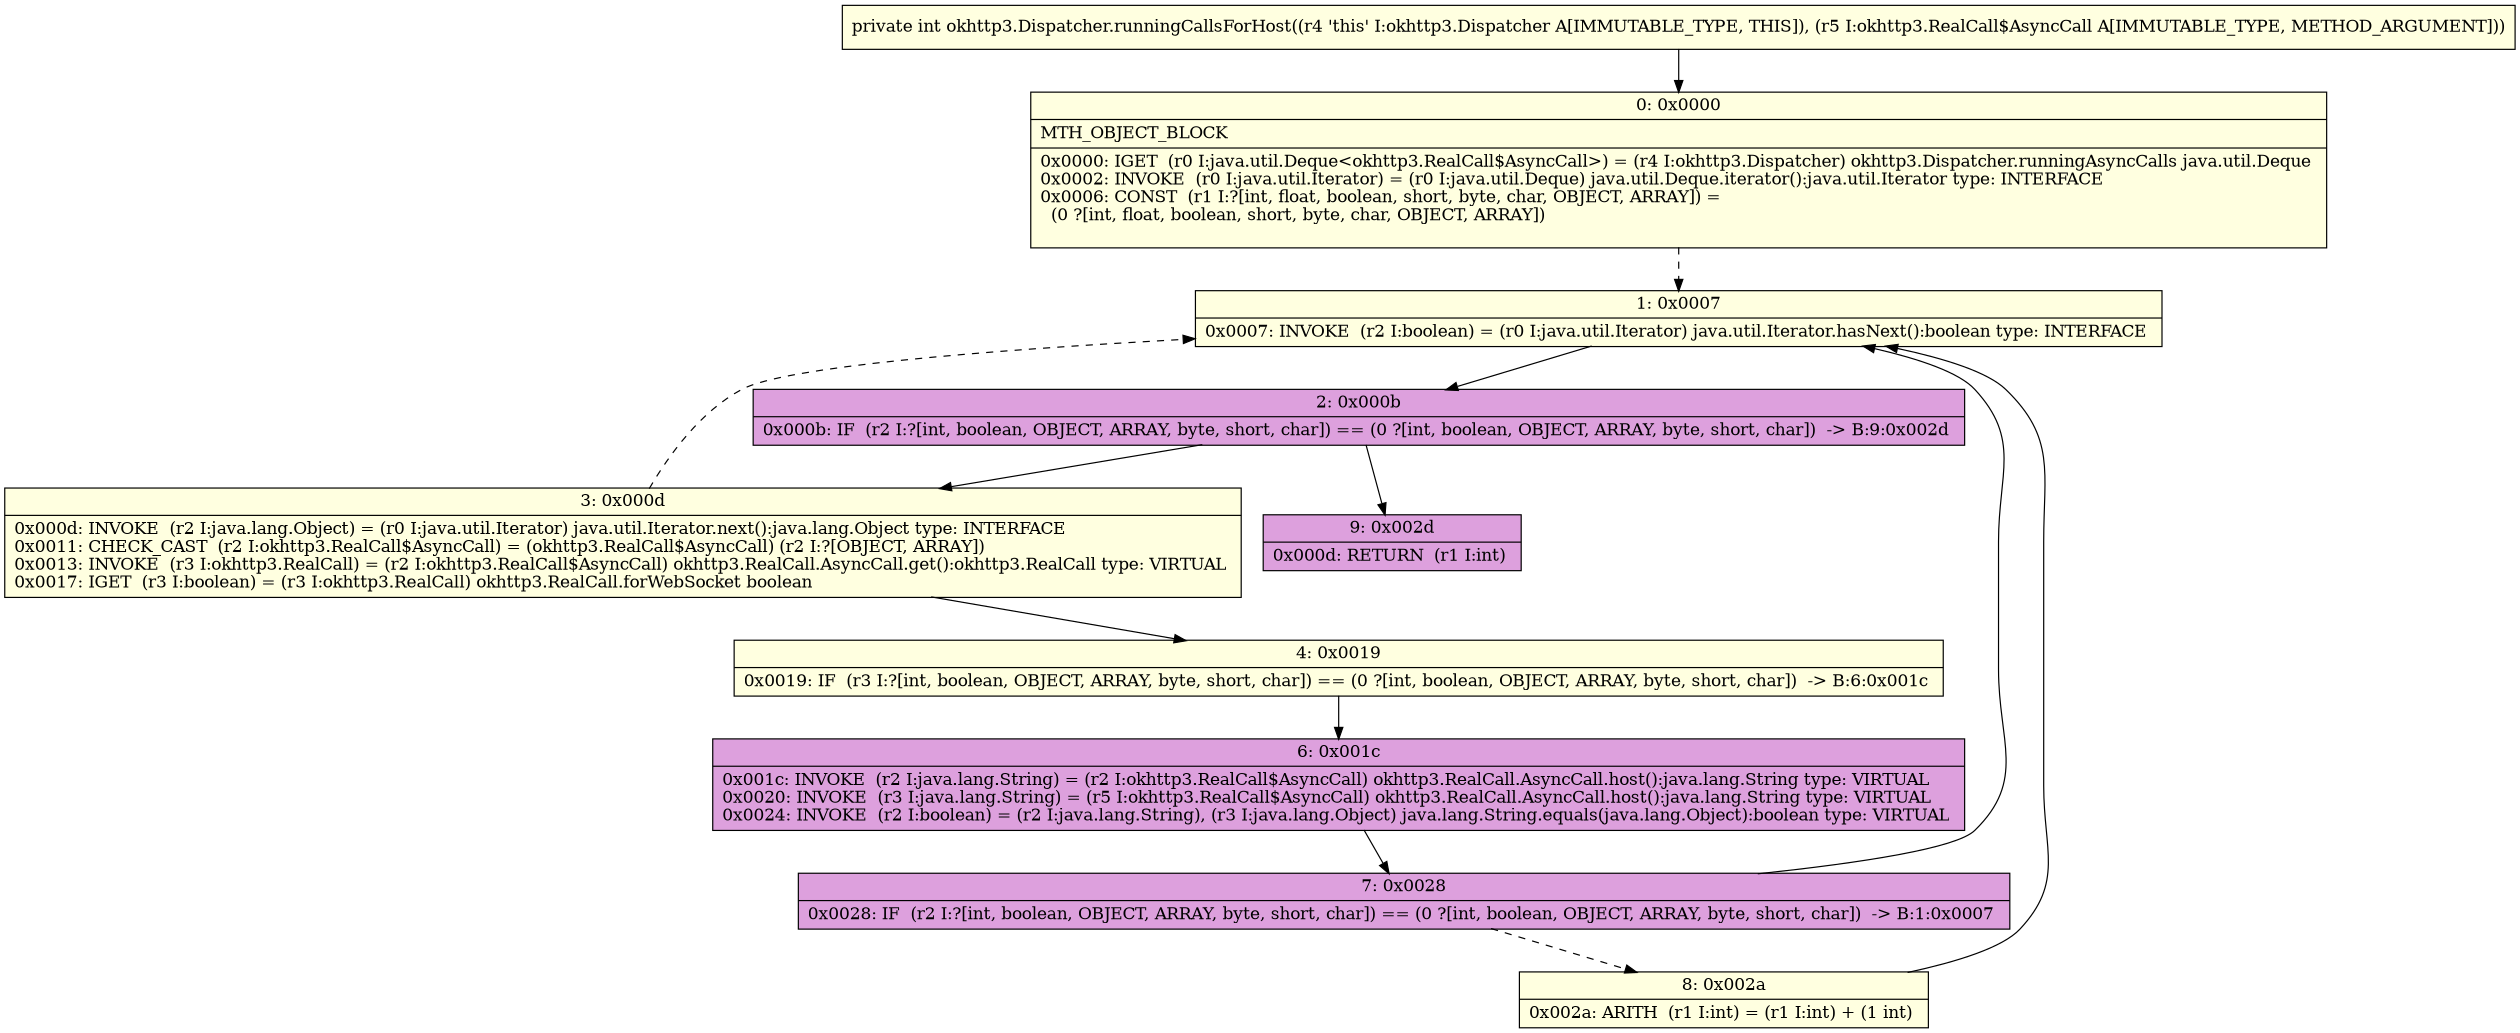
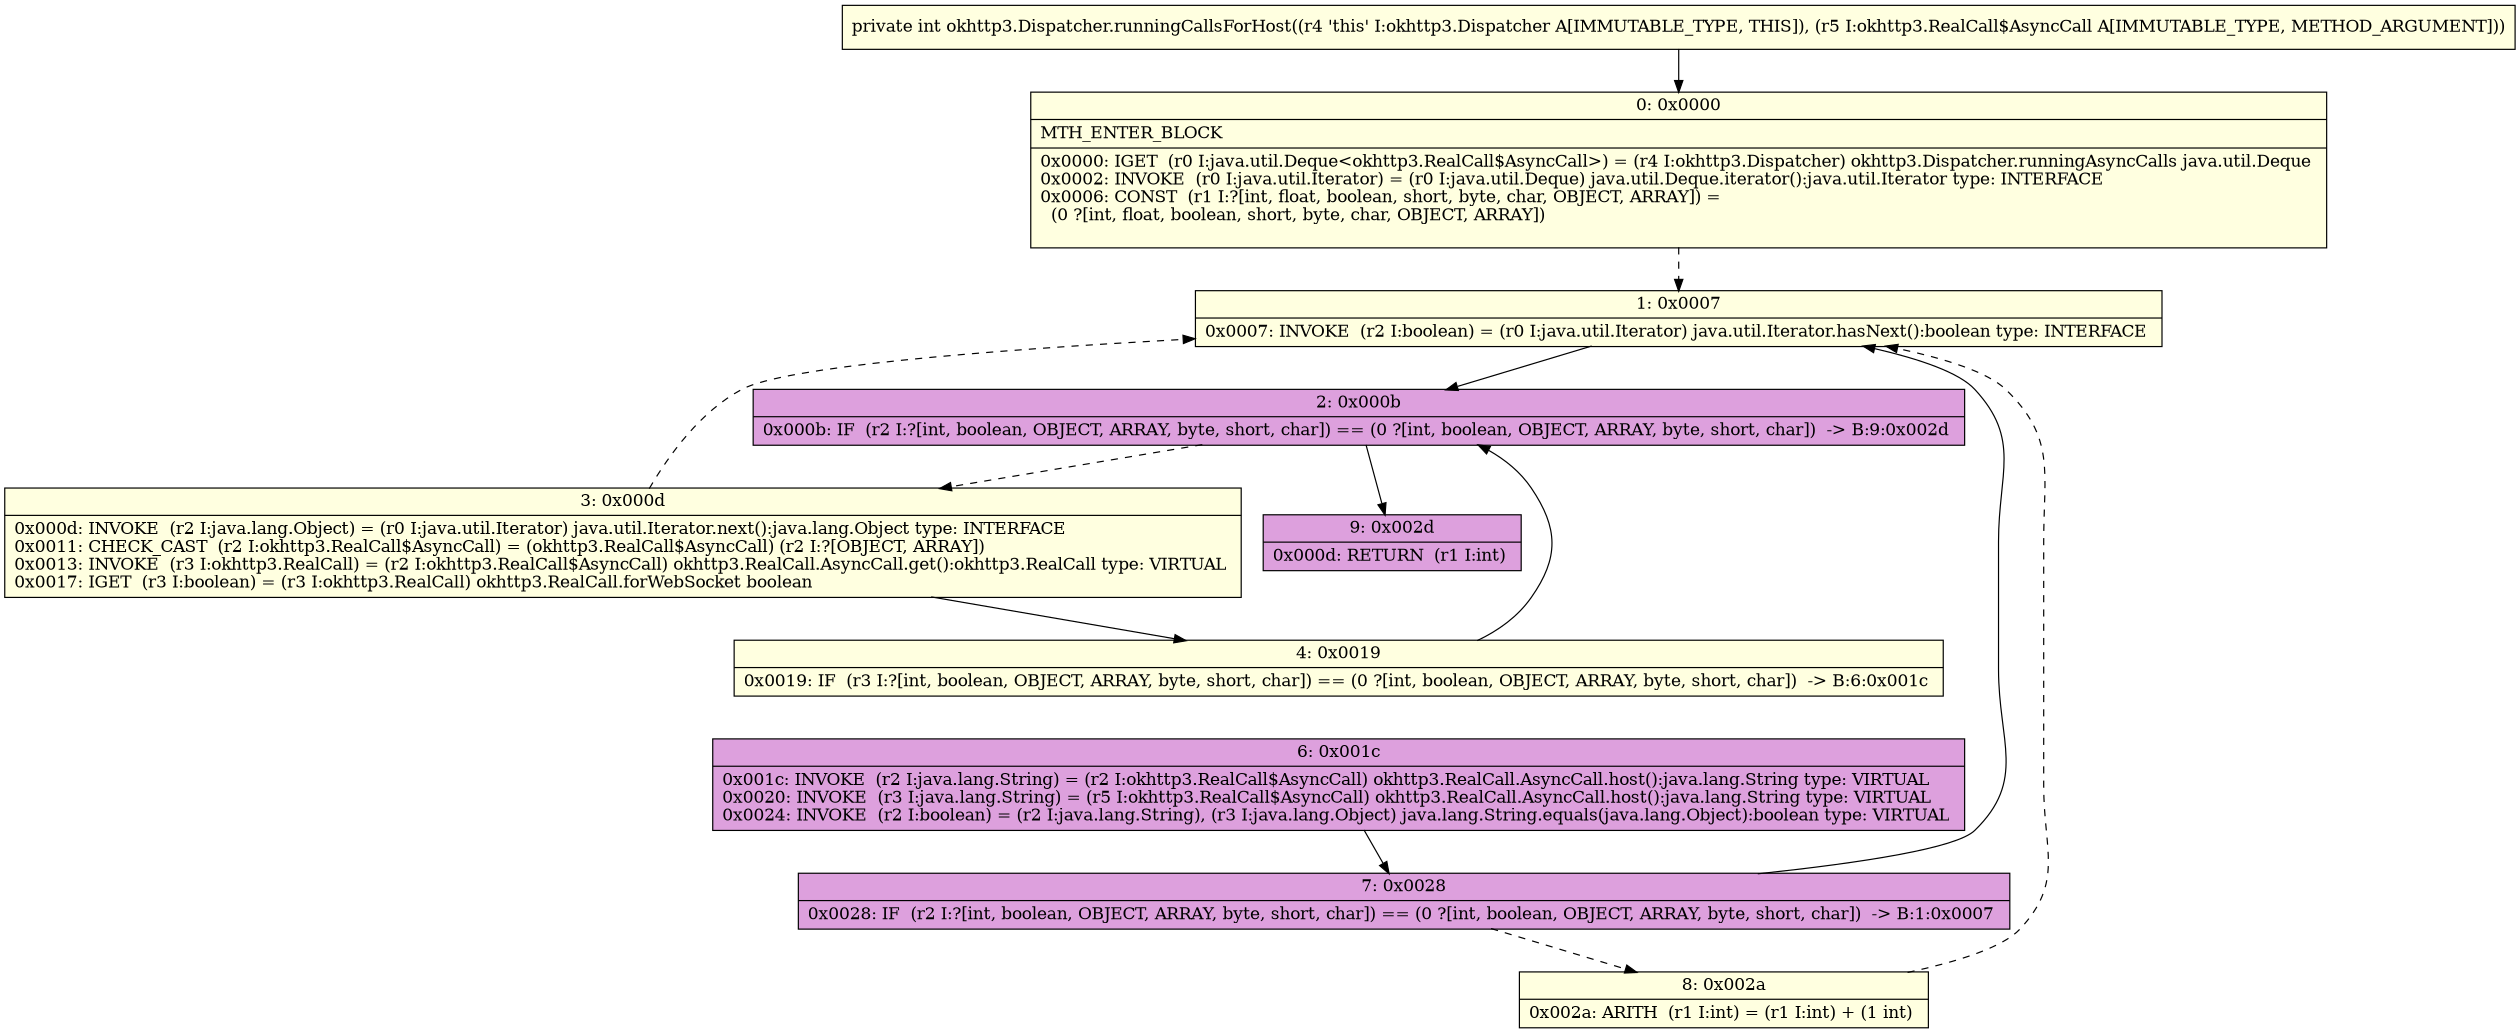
node "0: 0x0000": text "MTH_OBJECT_BLOCK" -> "MTH_ENTER_BLOCK"
edge "2: 0x000b" -> "3: 0x000d": style solid -> dashed
edge "8: 0x002a" -> "1: 0x0007": style solid -> dashed
edge "4: 0x0019" -> "6: 0x001c": now "4: 0x0019" -> "2: 0x000b"
